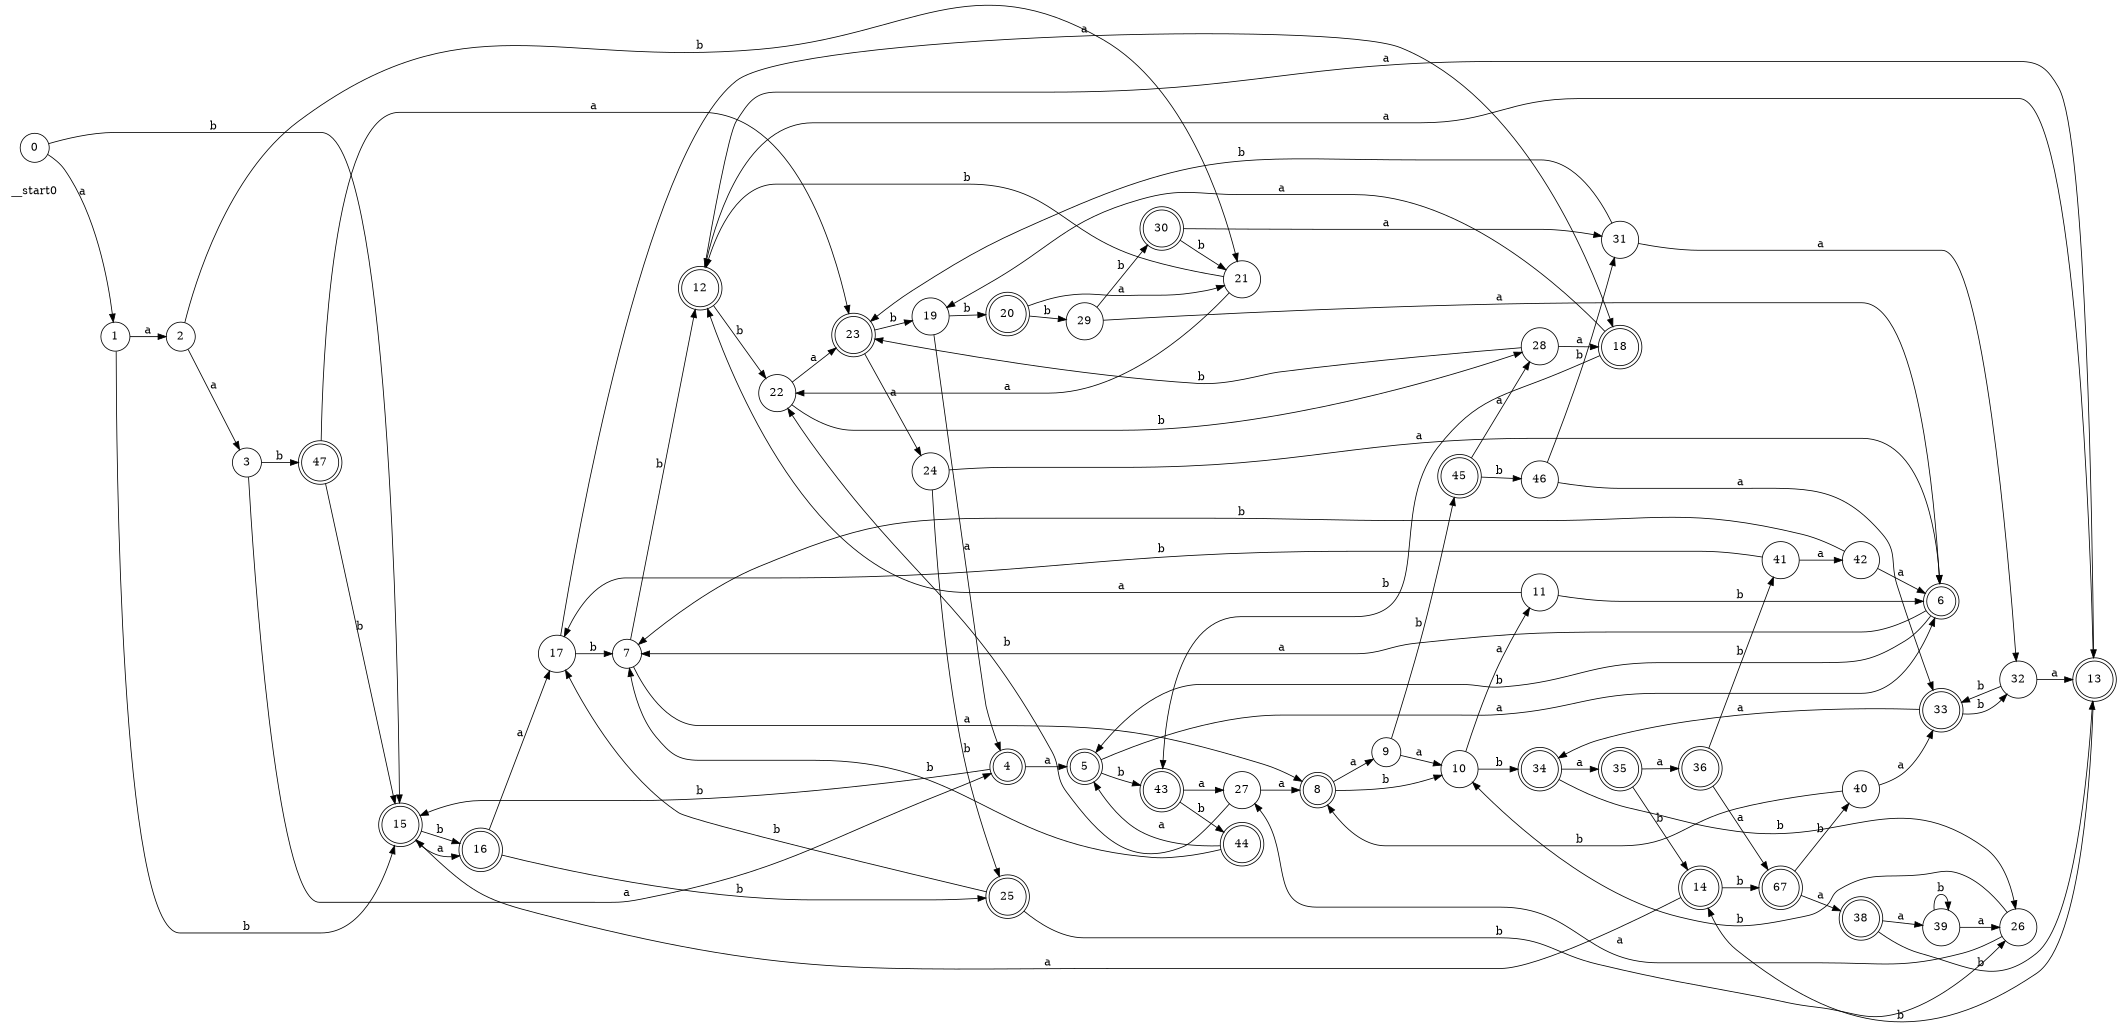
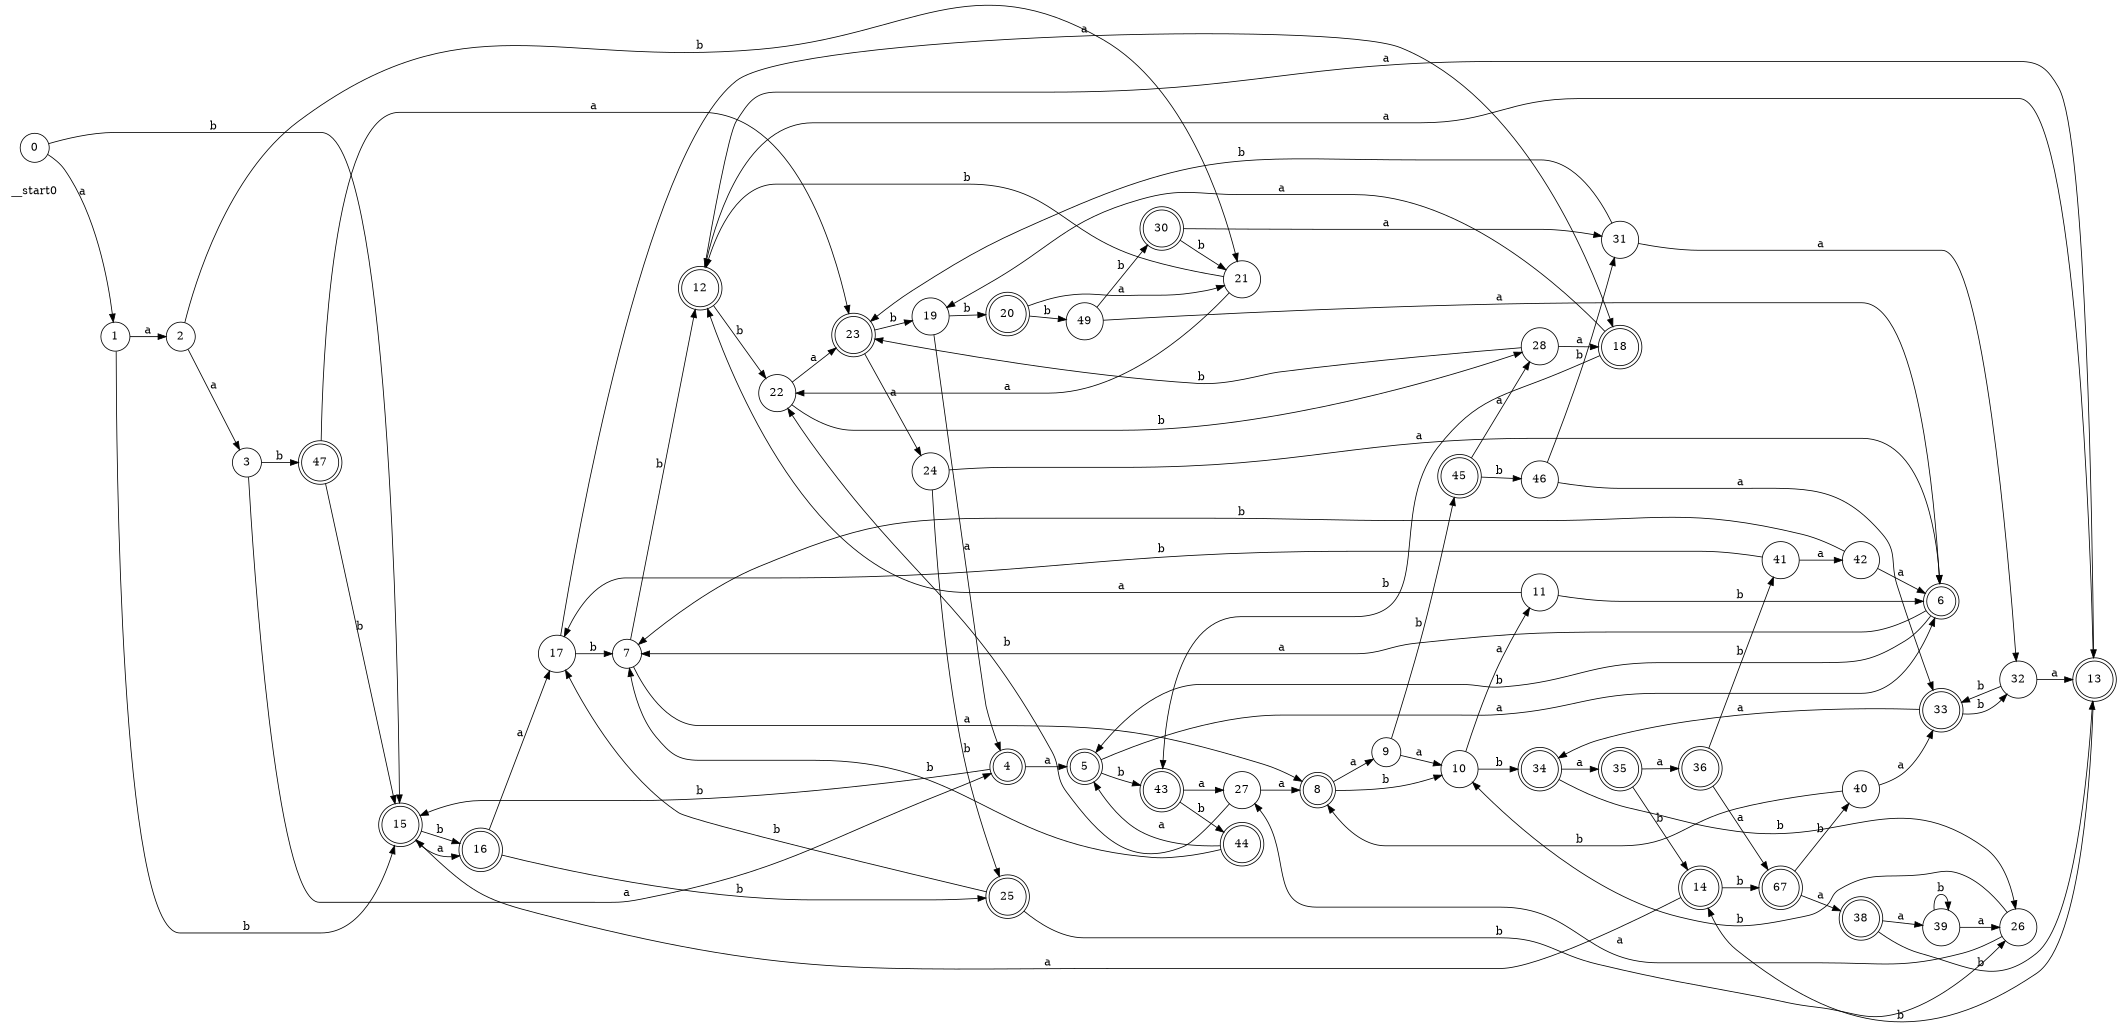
node "29": label "29" -> "49"
